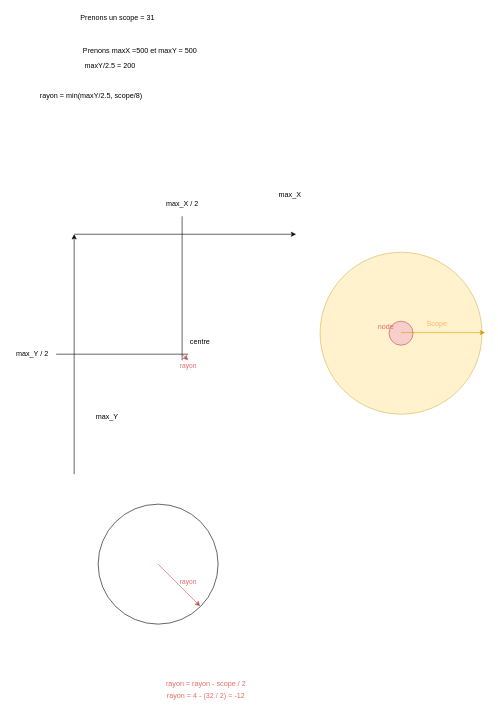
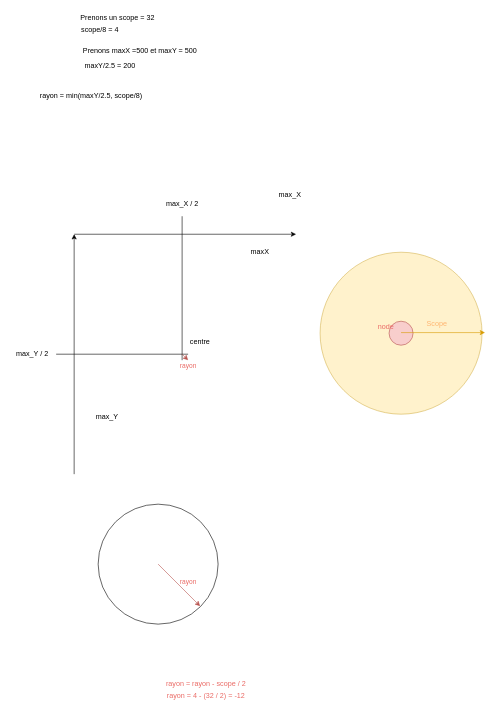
node "Prenons un scope = 31": label "Prenons un scope = 31" -> "Prenons un scope = 32"
node "scope/8 = 4": added
node "maxX": added
